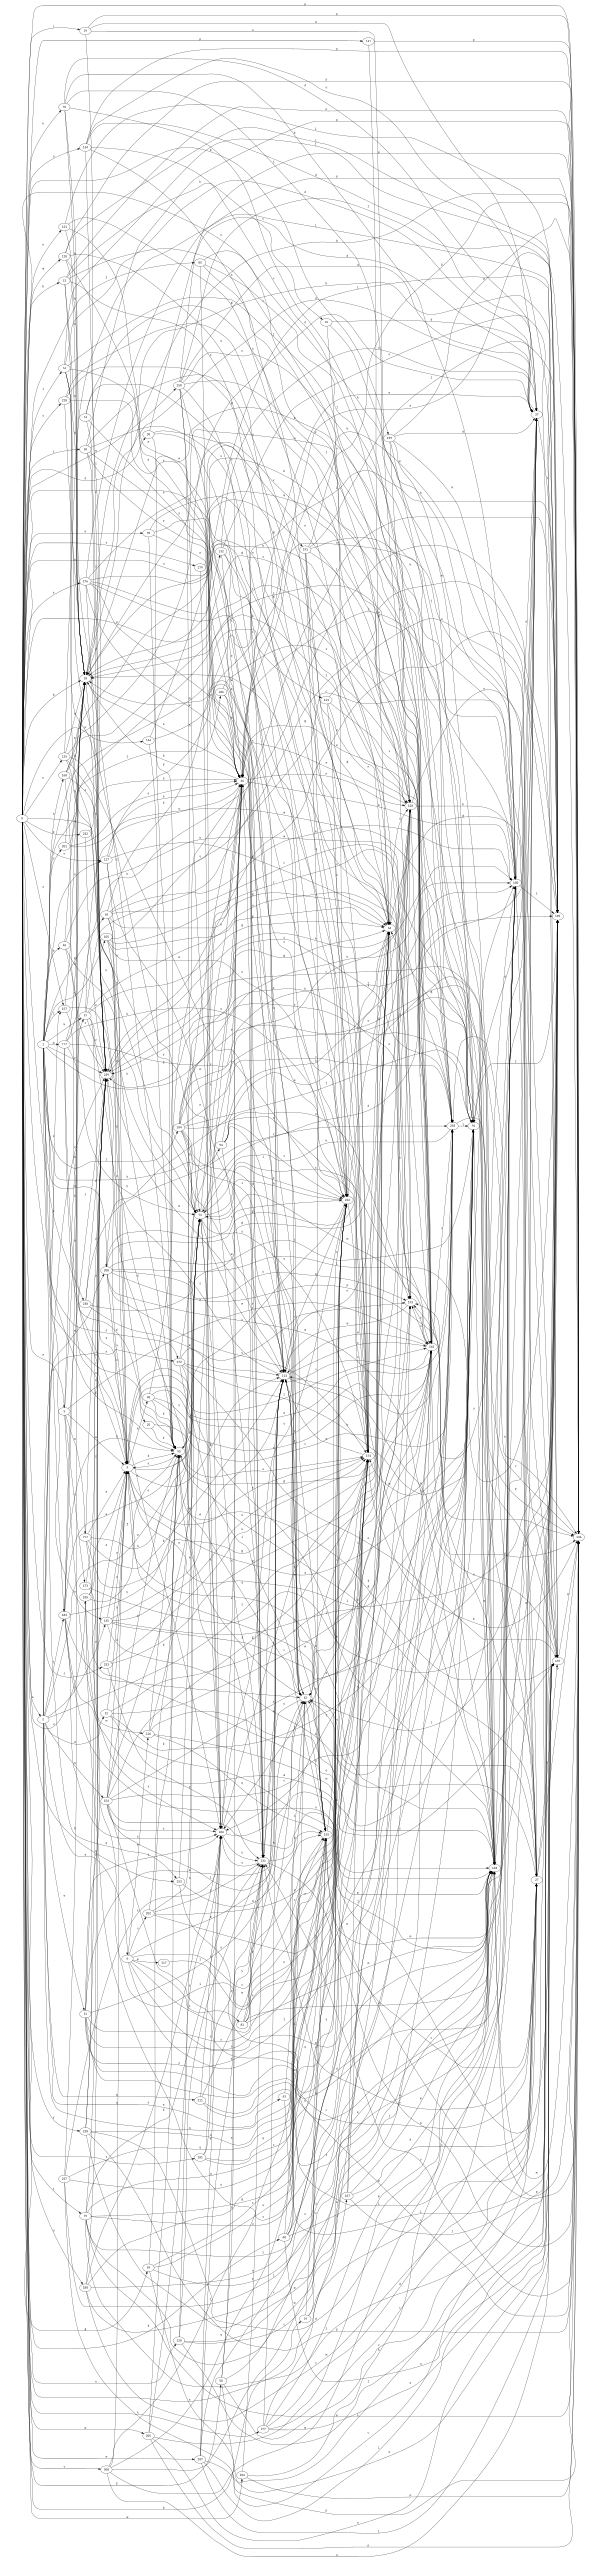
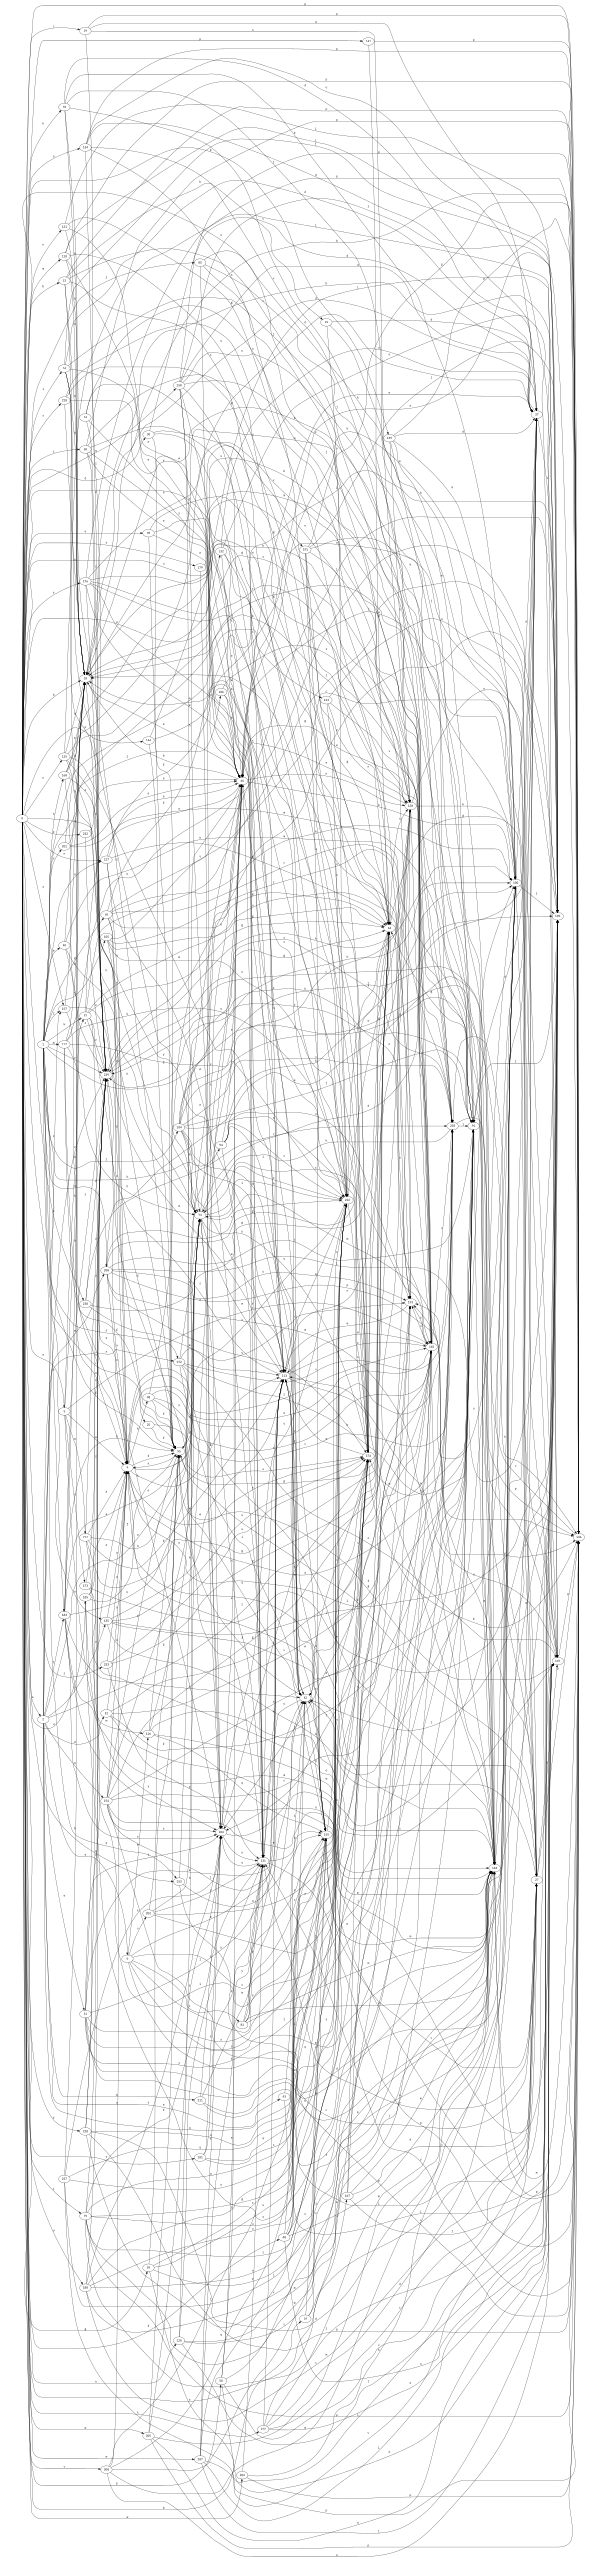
node "117": removed
edge "188" -> "193": added, label "u"
